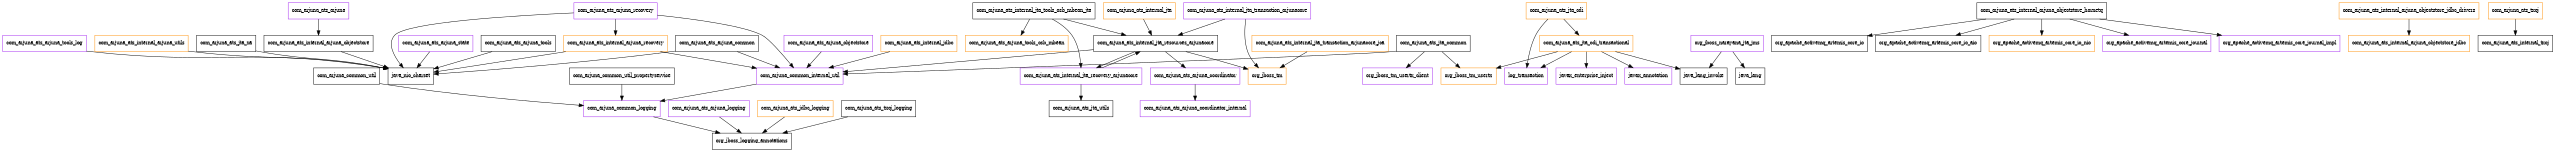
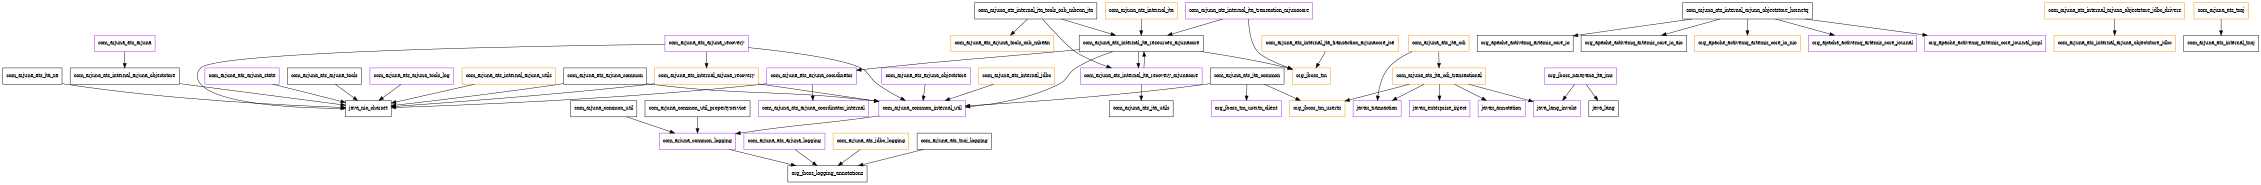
node "log_transaction": label "log_transaction" -> "javax_transaction"
node "java_lang_invoke": color black -> purple
edge "com_arjuna_ats_arjuna_coordinator" -> "java_nio_charset": added
